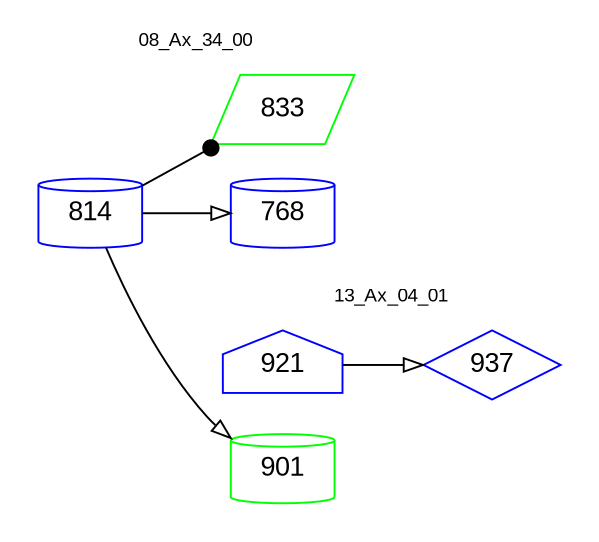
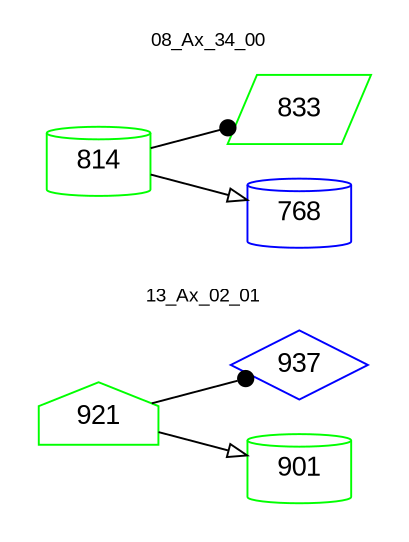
node "814": color blue -> green
cluster "13_Ax_04_01": label "13_Ax_04_01" -> "13_Ax_02_01"
edge "814" -> "901": now "921" -> "901"
node "921": color blue -> green
edge "921" -> "937": arrowhead onormal -> dot
